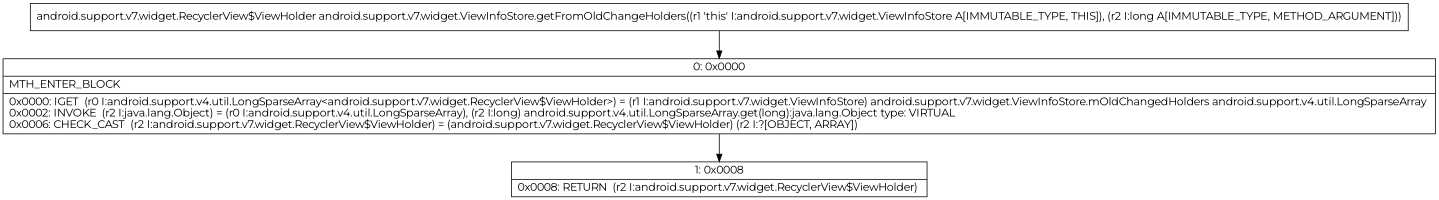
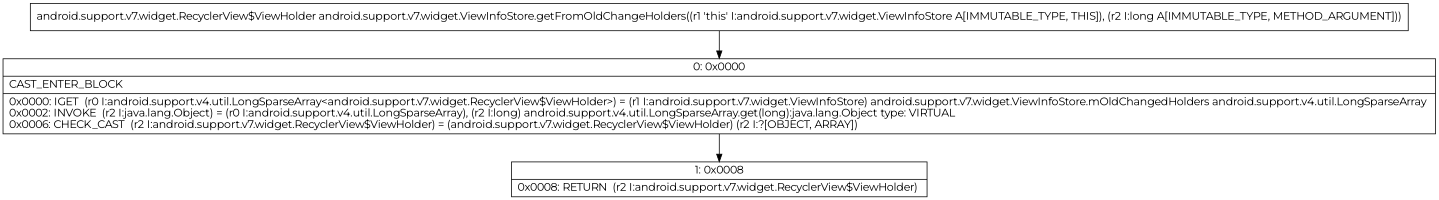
node "0: 0x0000": text "MTH_ENTER_BLOCK" -> "CAST_ENTER_BLOCK"
